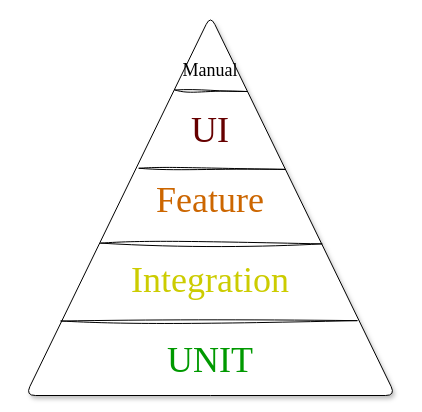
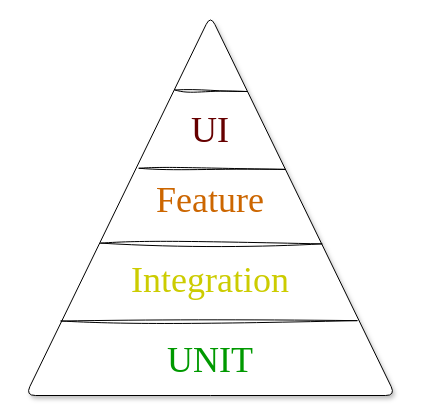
node "Manual": removed
